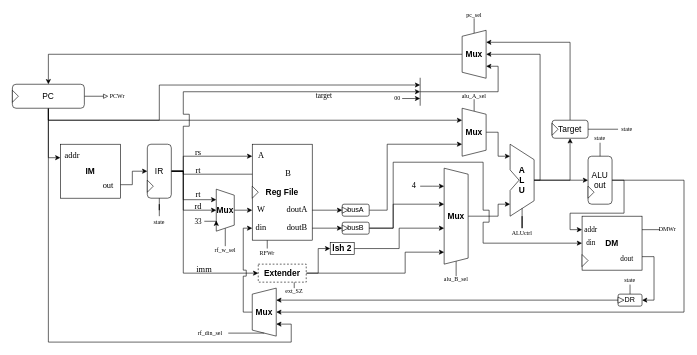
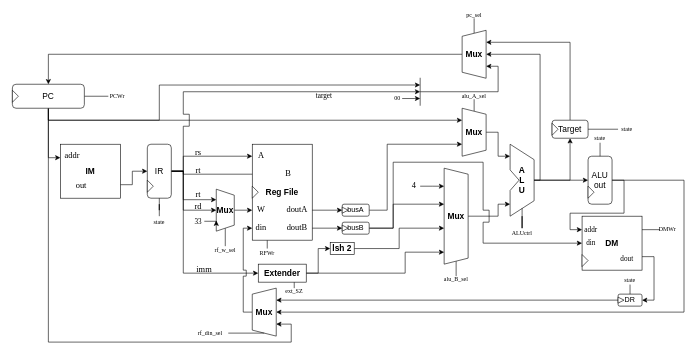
edge "PC" -> "PCWr": arrowhead block -> none
node "out": moved (108, 186) -> (81, 186)
node "Extender": style dashed -> solid
